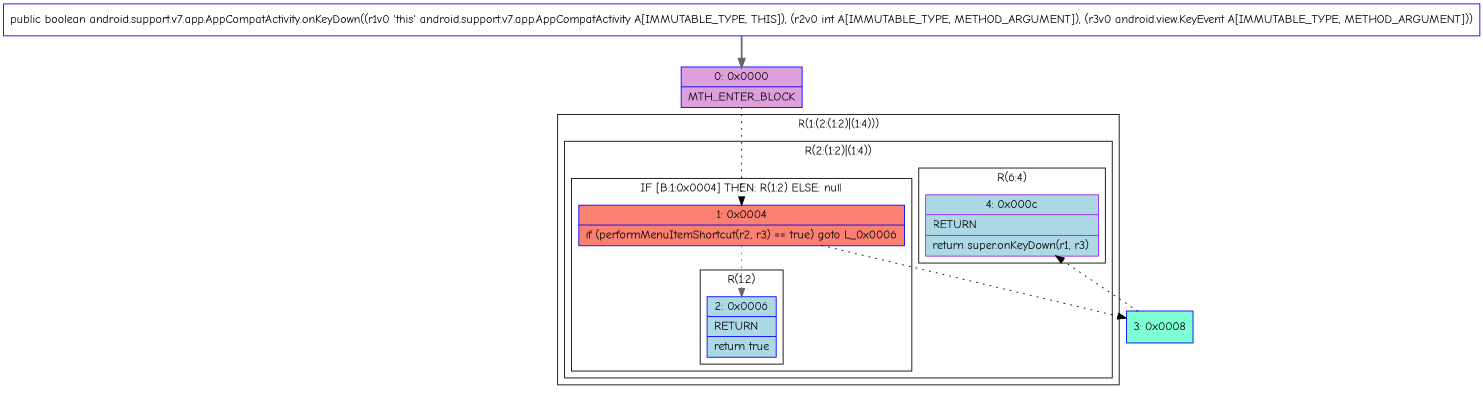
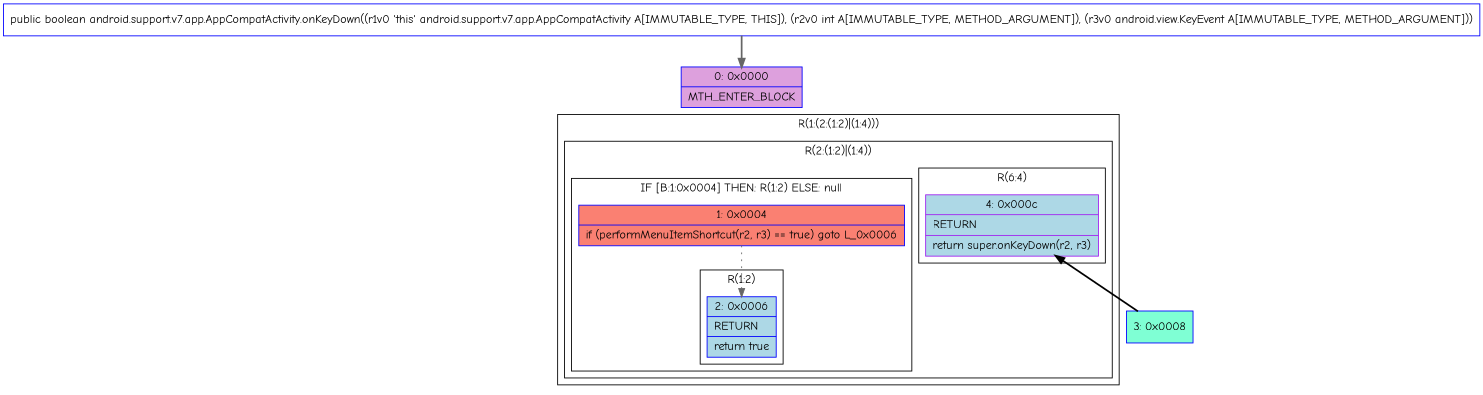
edge "0: 0x0000" -> "1: 0x0004": removed
node "4: 0x000c": text "return super.onKeyDown(r1, r3)" -> "return super.onKeyDown(r2, r3)"
edge "1: 0x0004" -> "3: 0x0008": removed
edge "3: 0x0008" -> "4: 0x000c": style dotted -> bold
